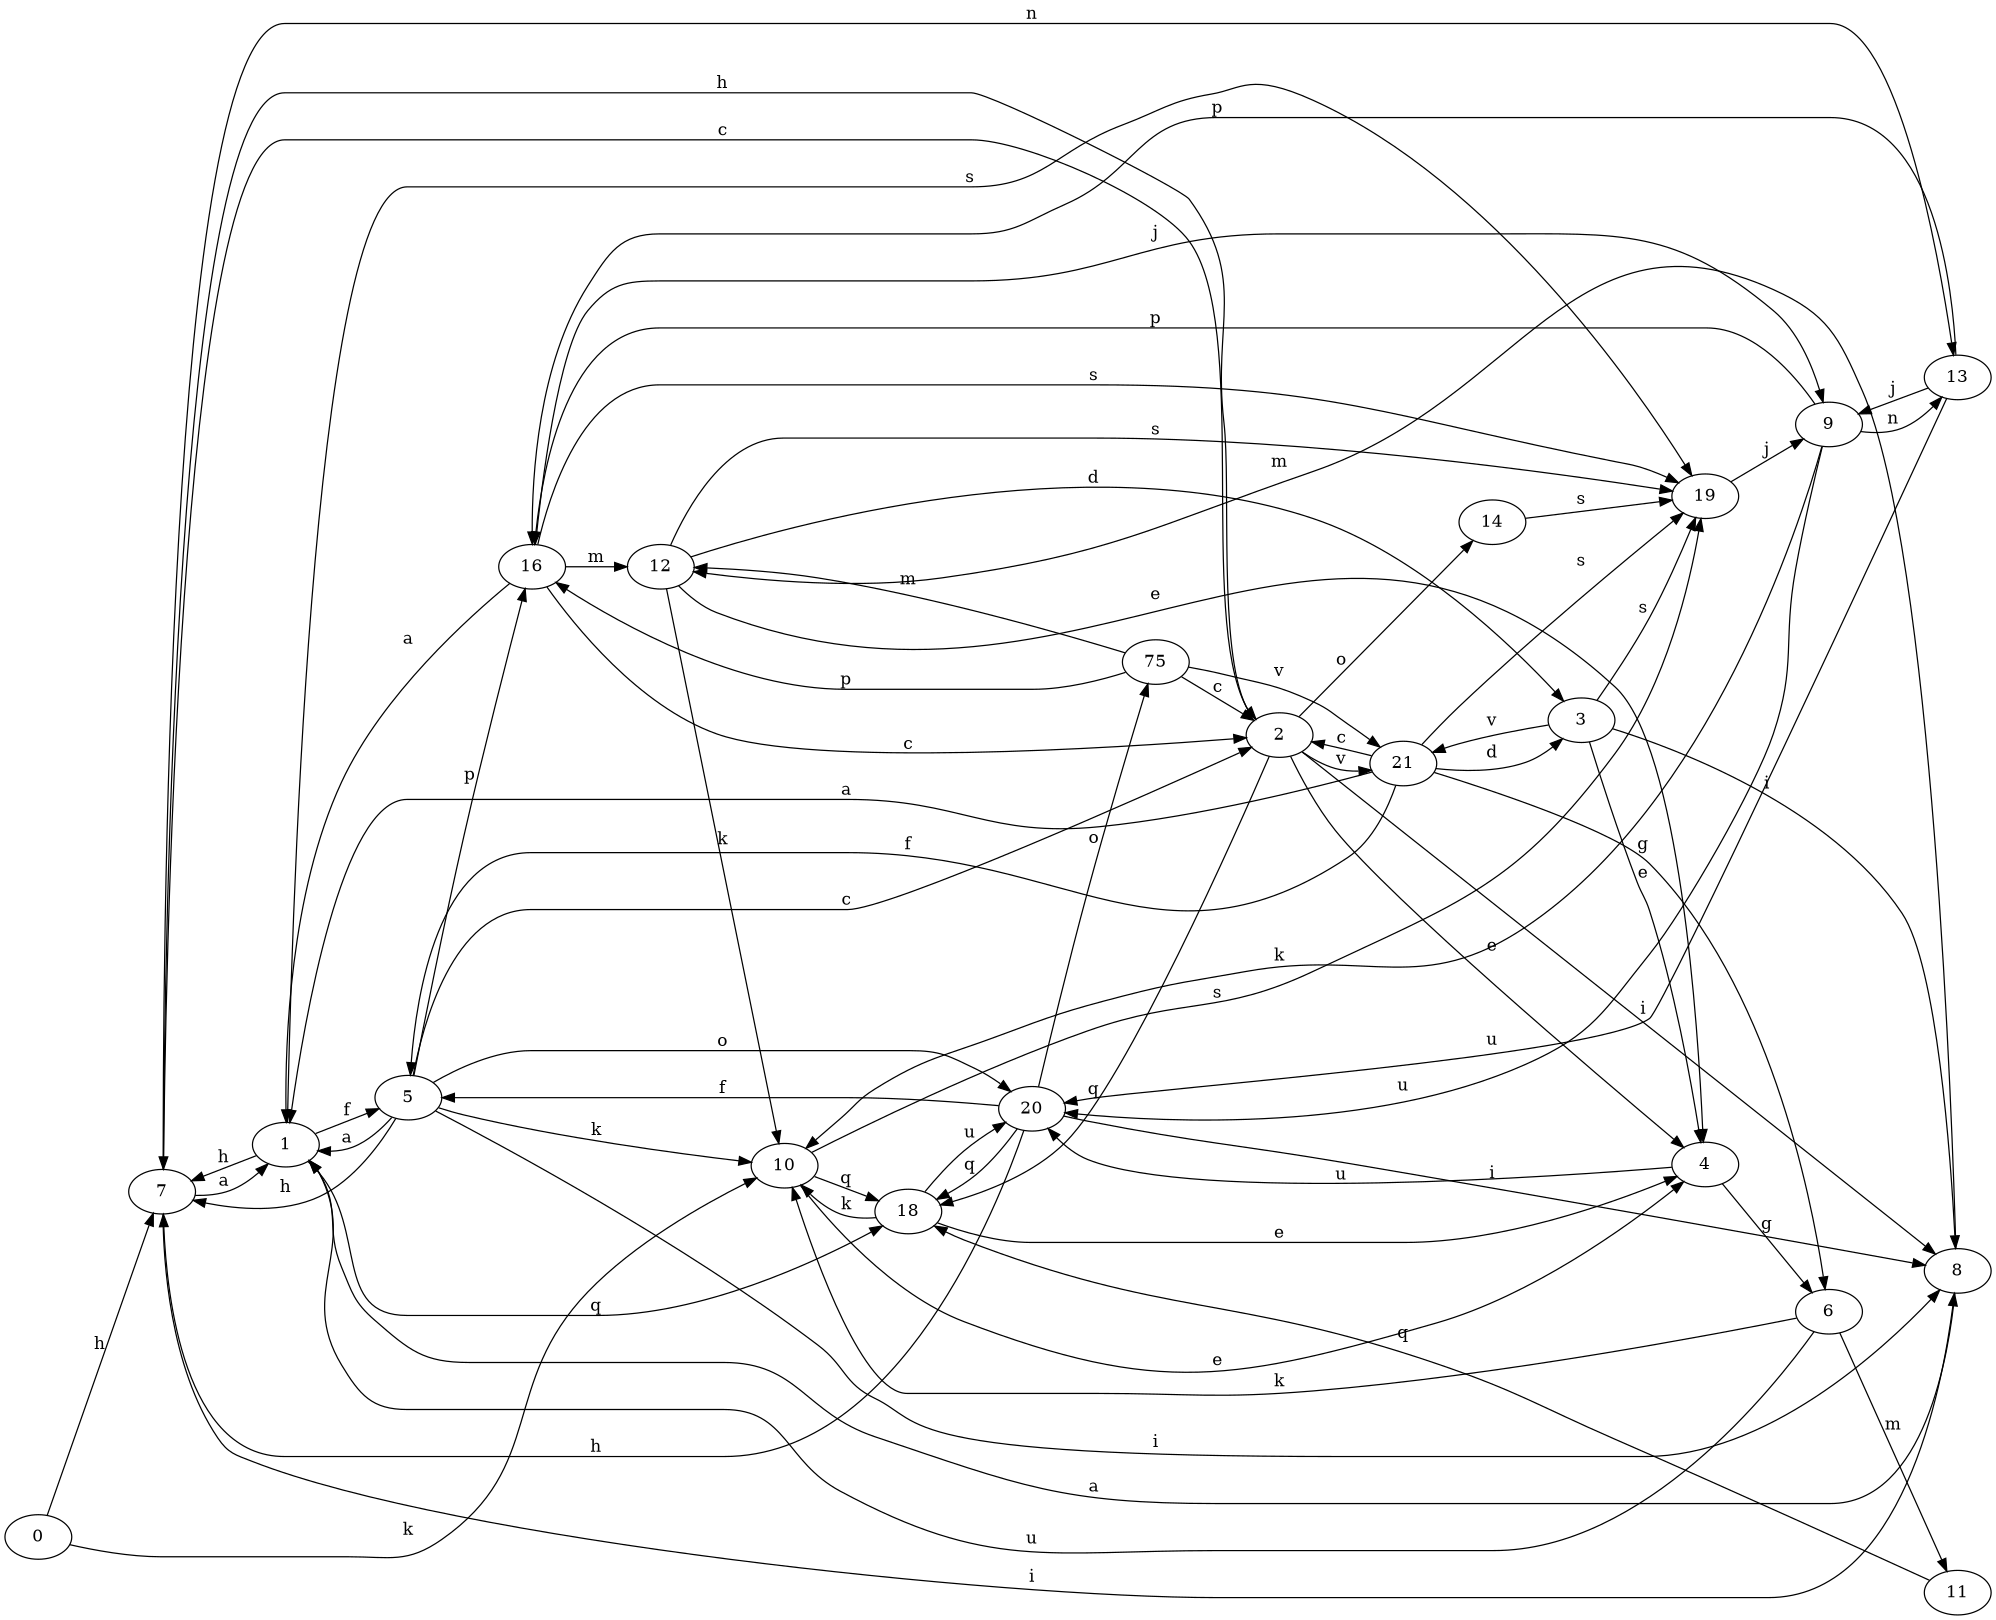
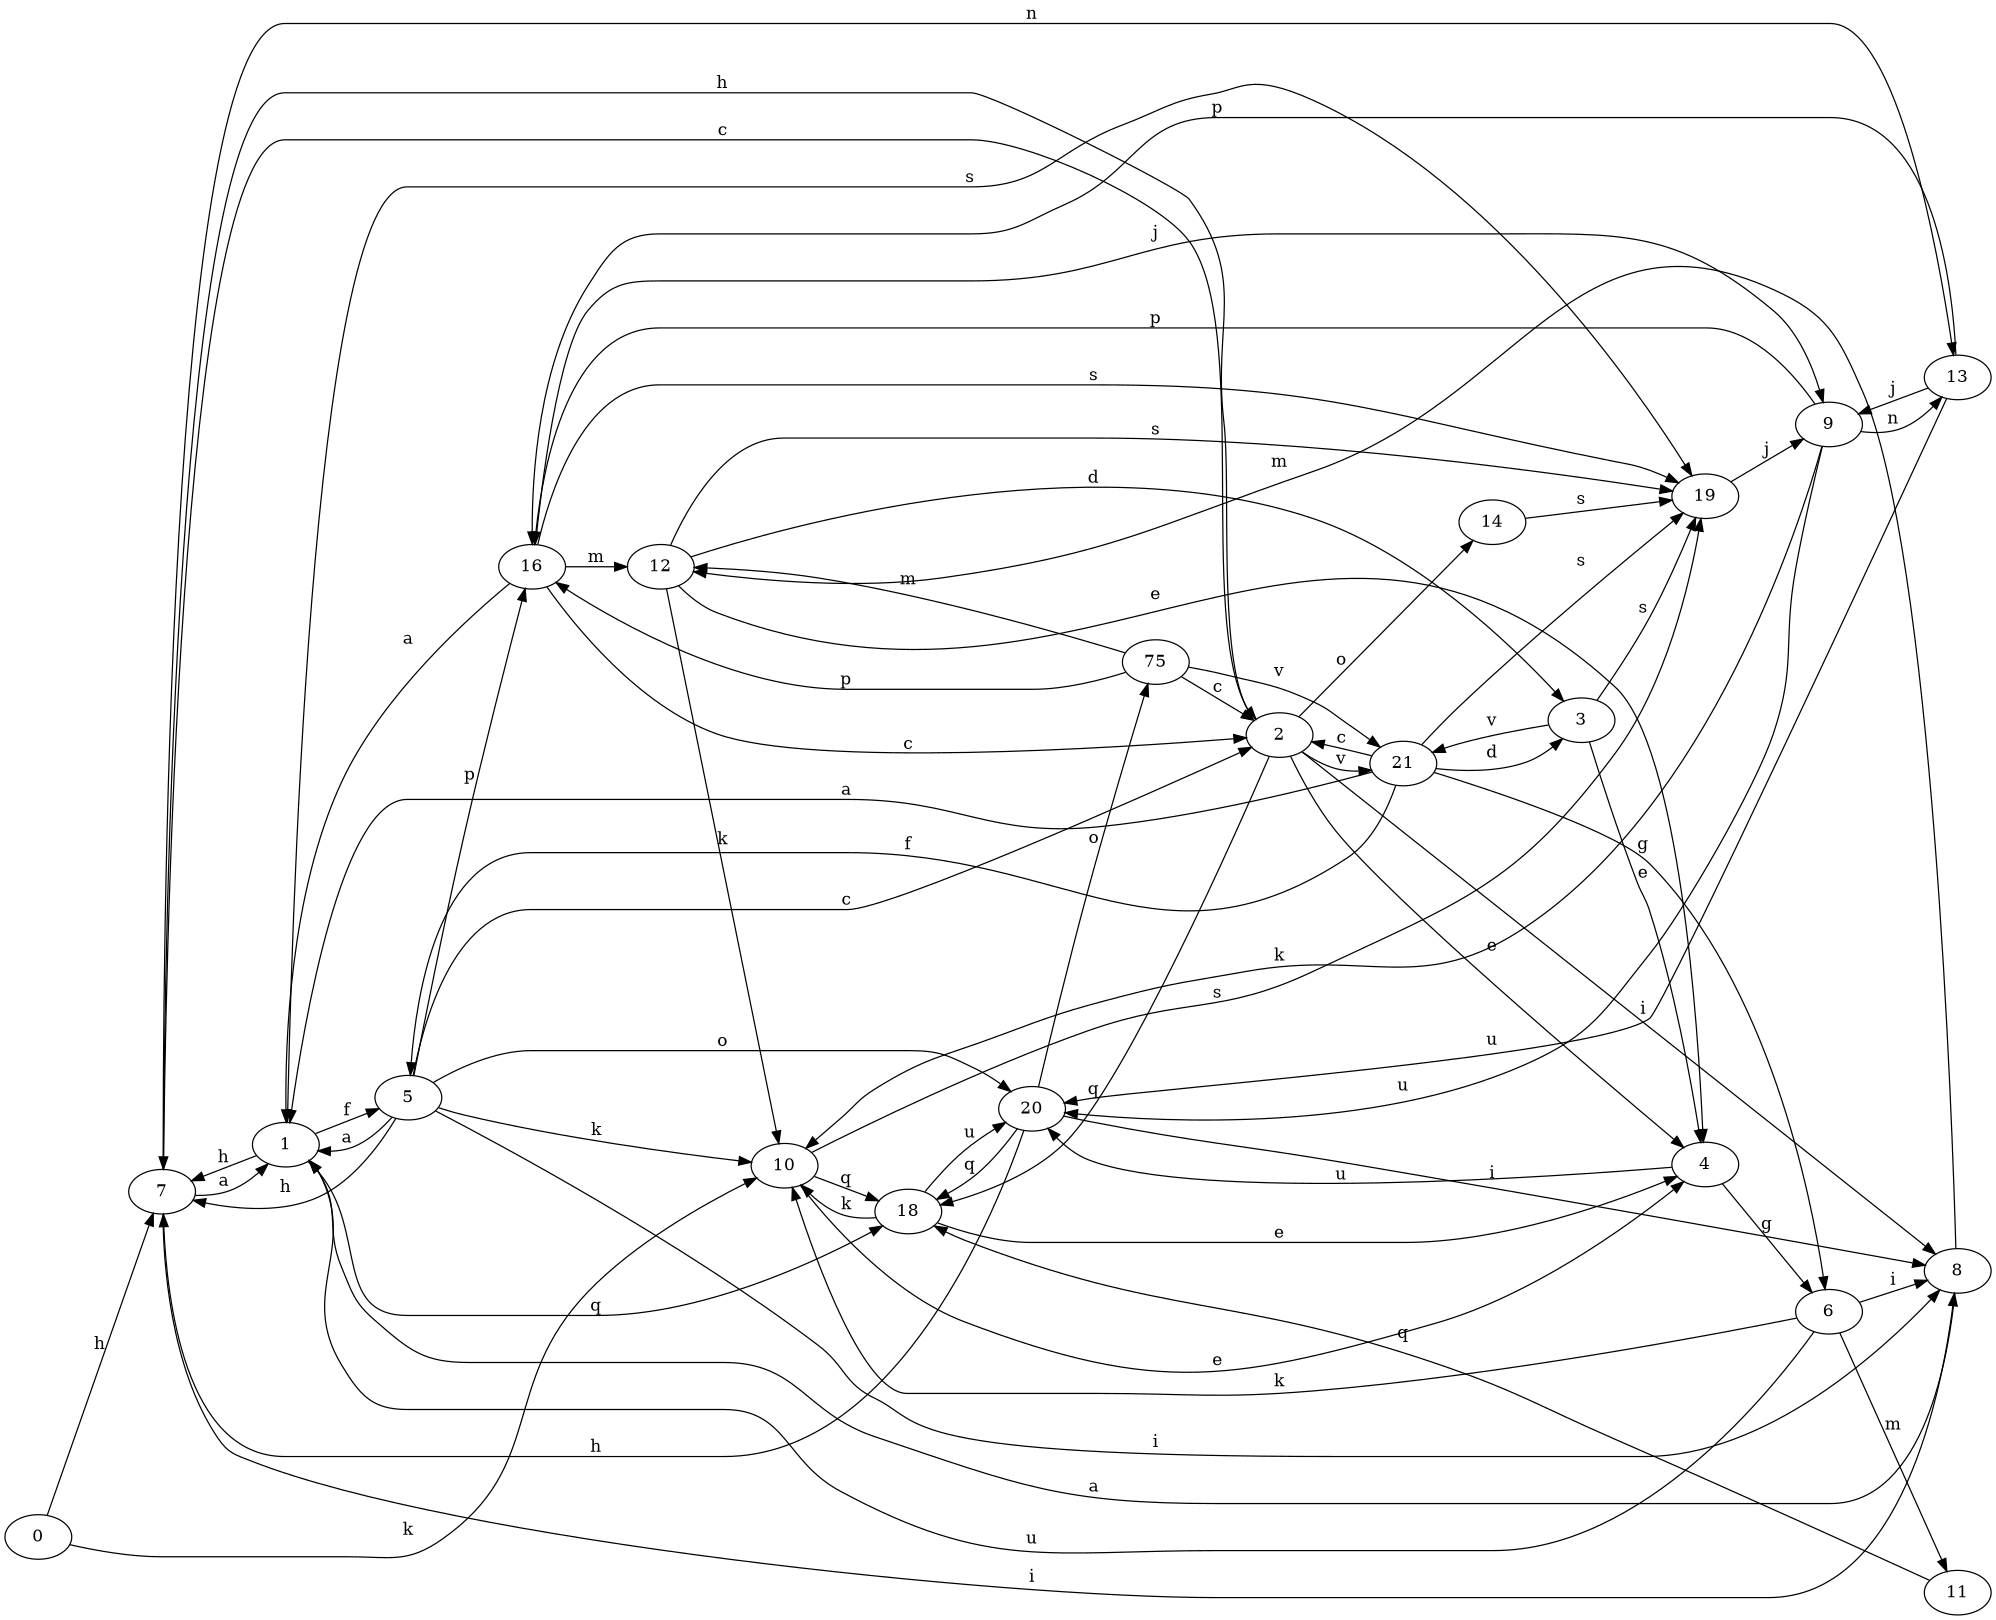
edge "3" -> "8": now "6" -> "8"
edge "20" -> "5": removed, label "f"
